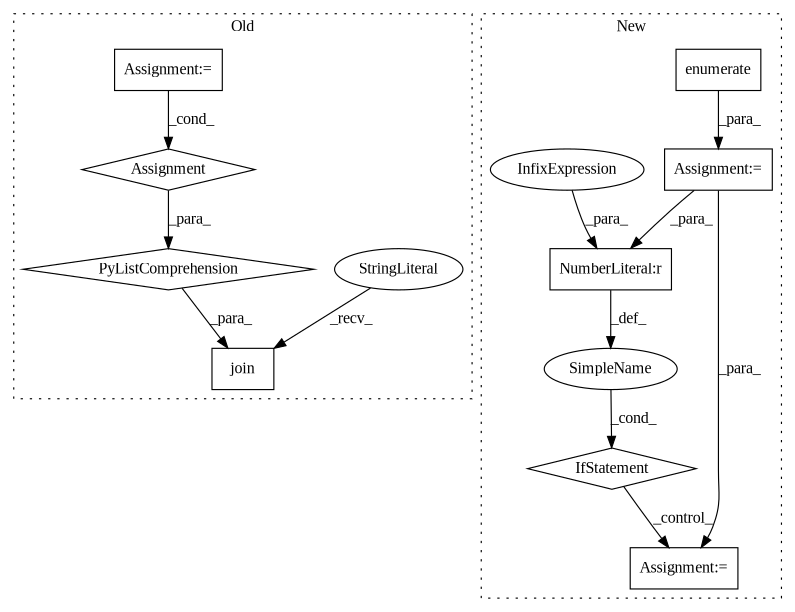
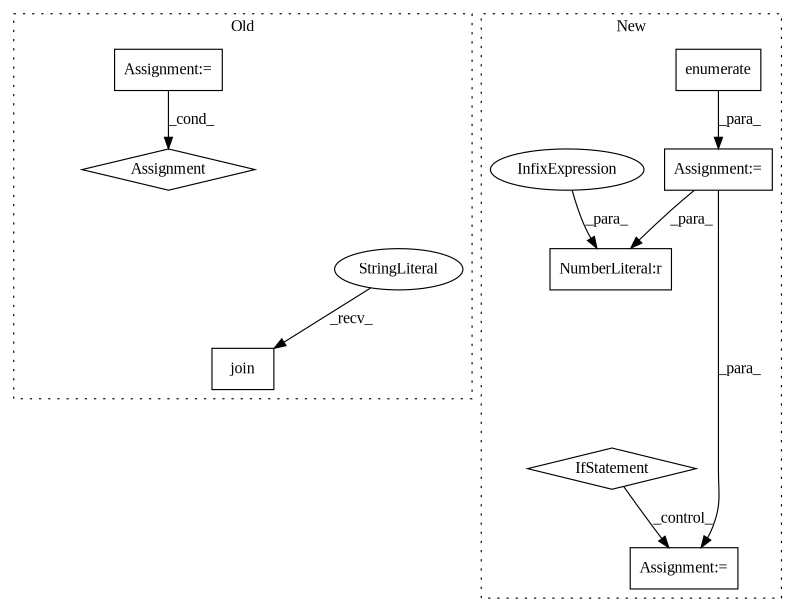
node "PyListComprehension": removed
node "SimpleName": removed
